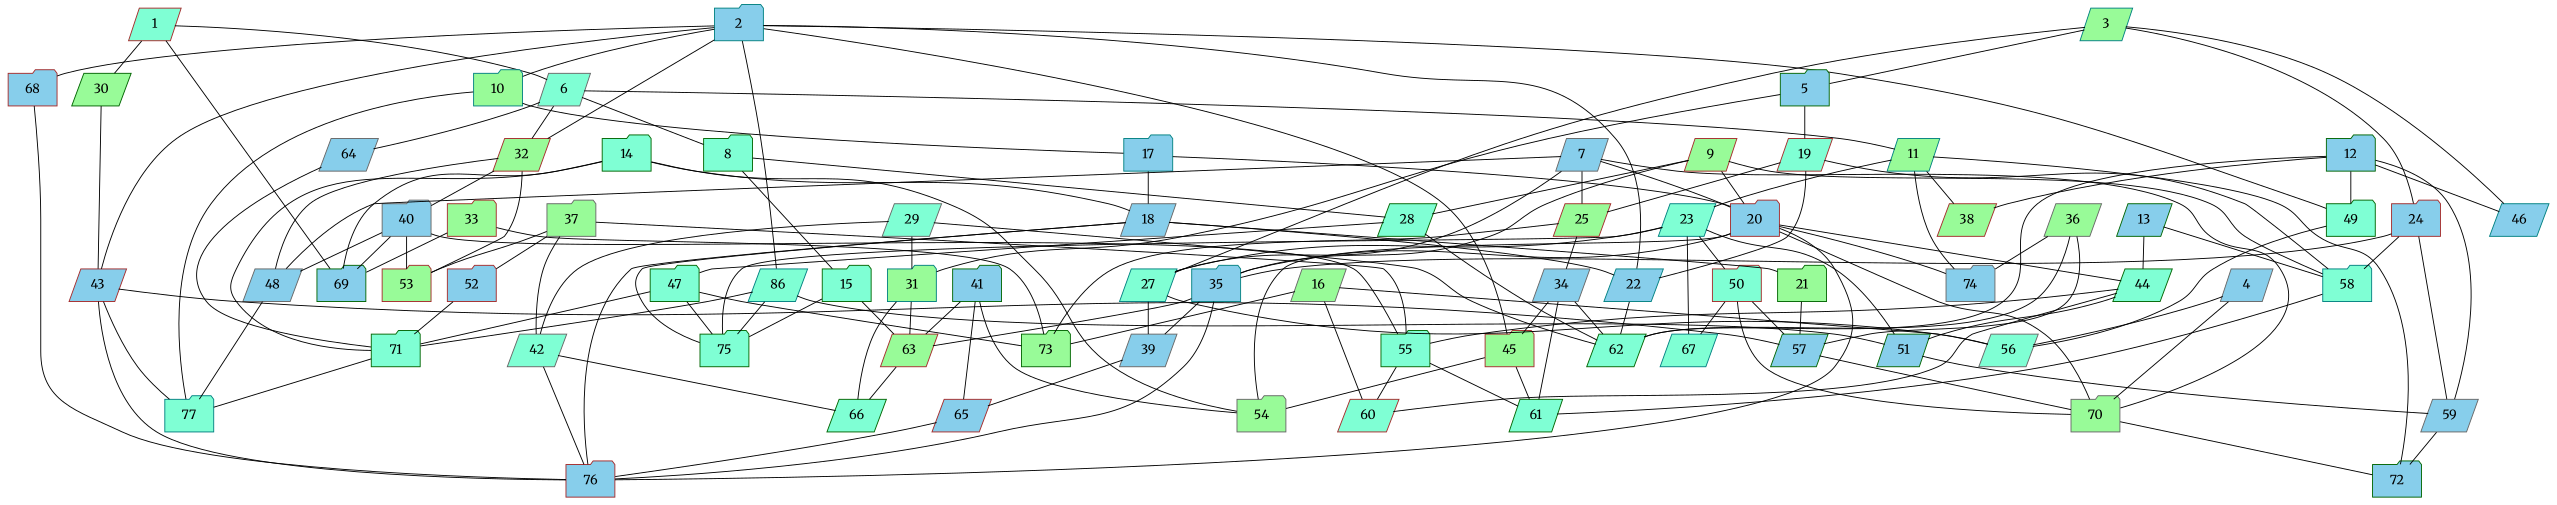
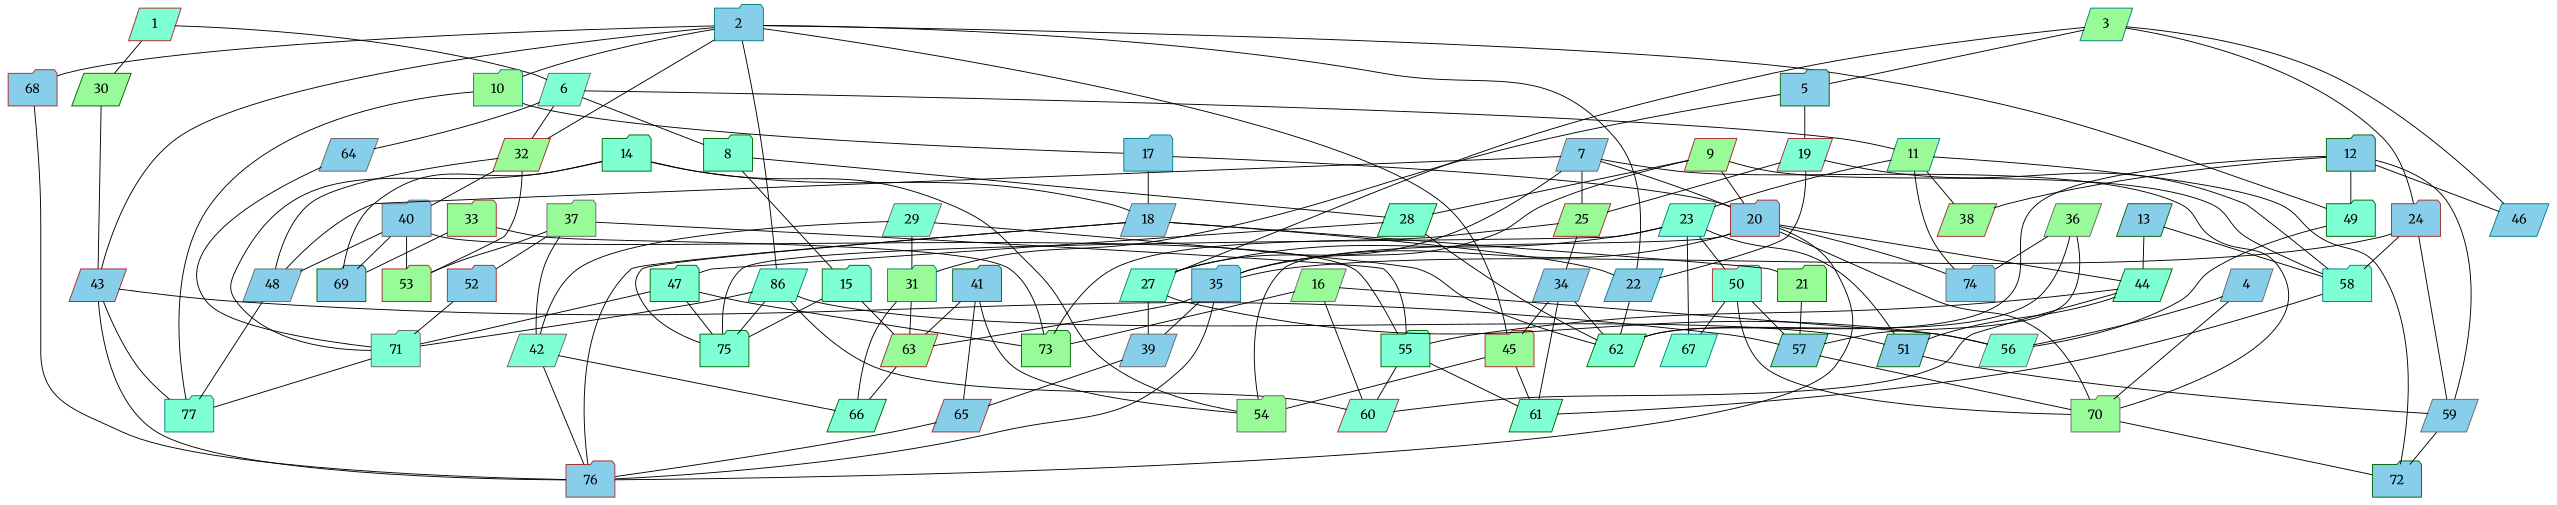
edge "1" -- "69": removed
node "71": color darkgreen -> gray40
edge "86" -- "60": added
